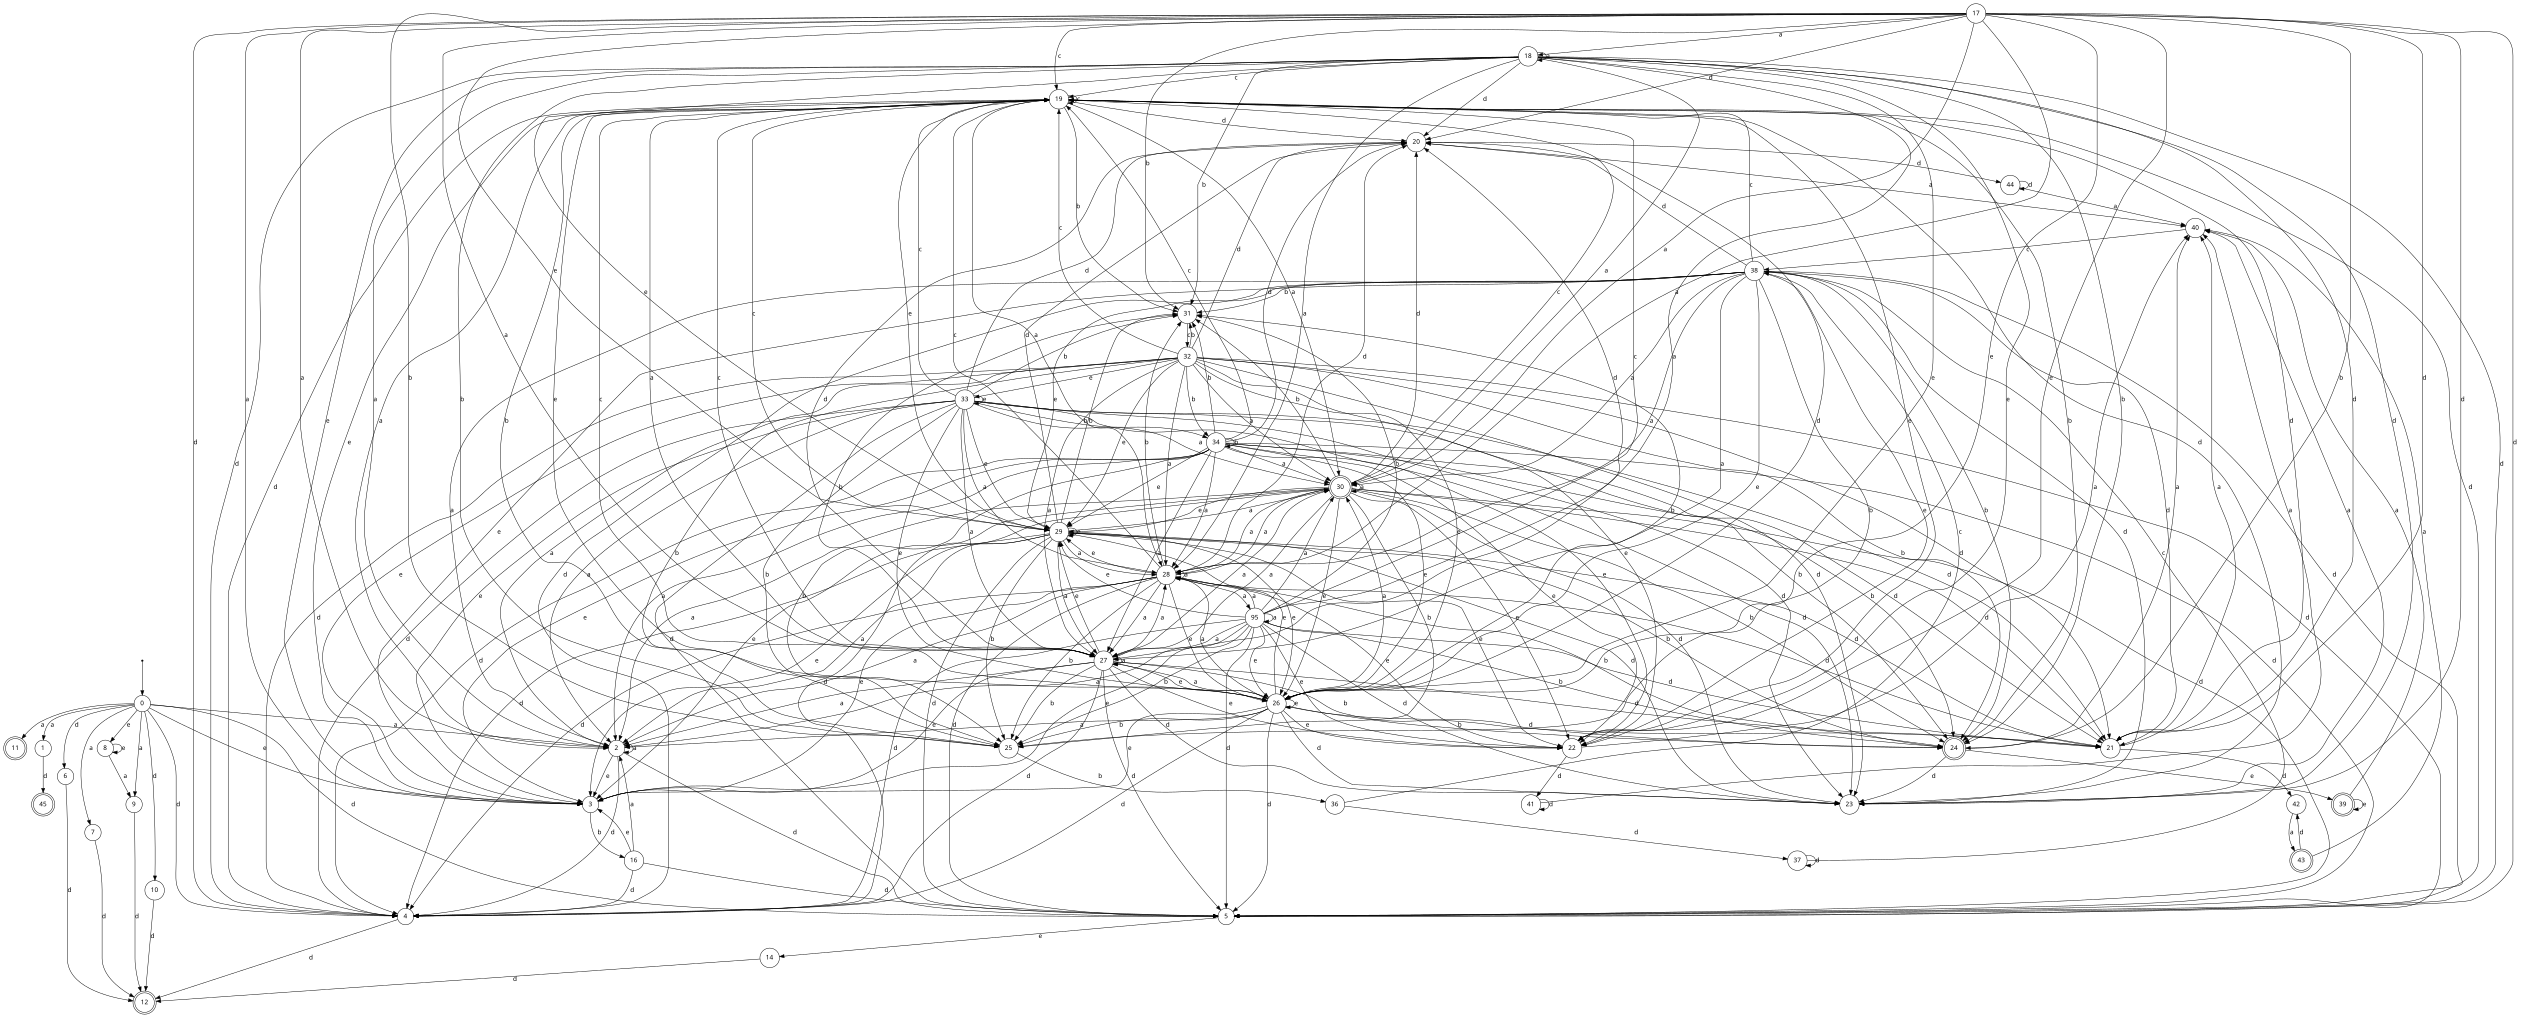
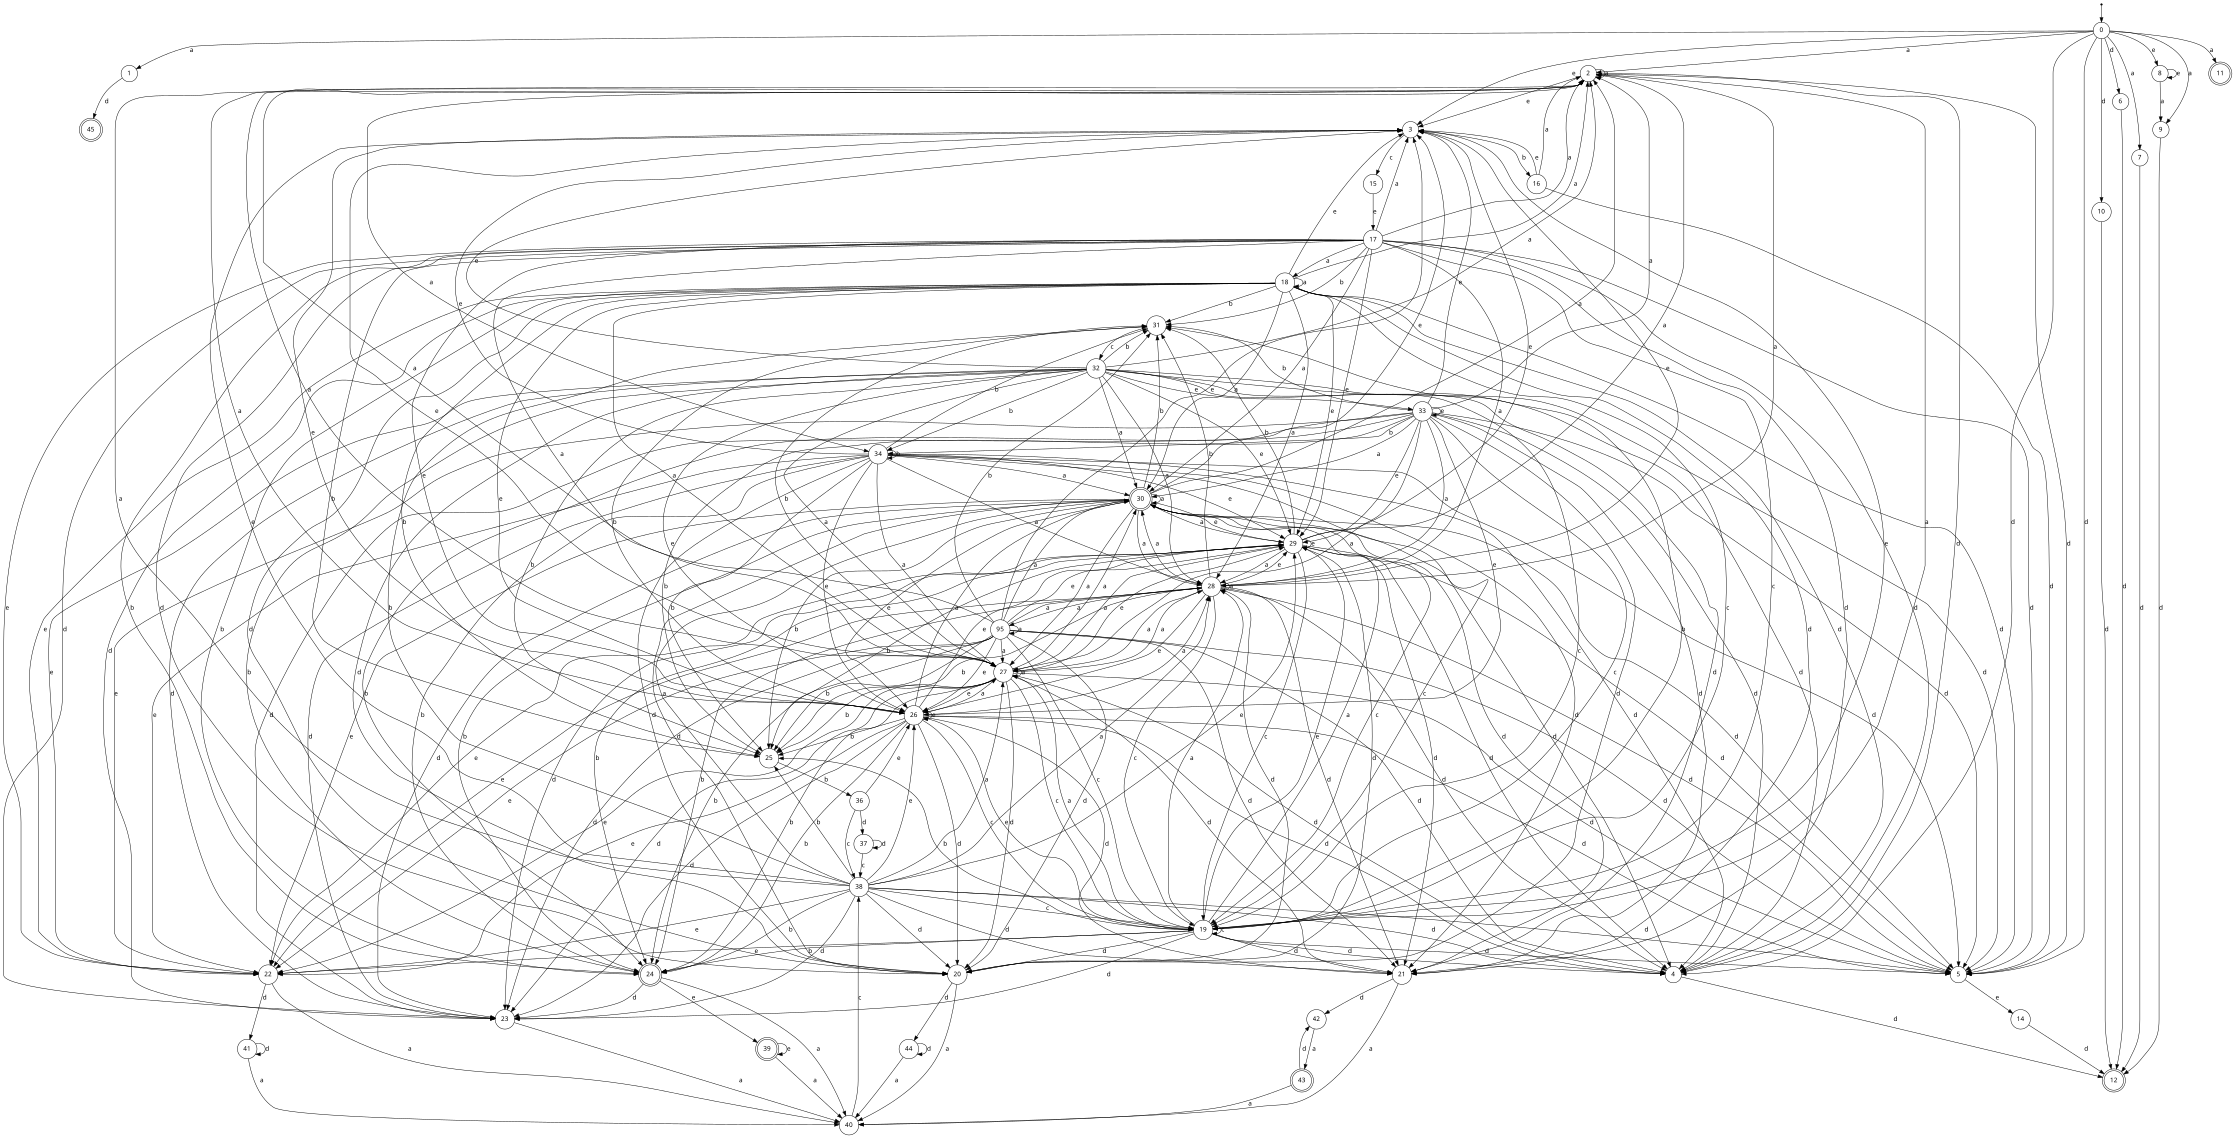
node "15": added
edge "34" -> "2": reversed
edge "29" -> "26": now "36" -> "26"
edge "16" -> "4": removed, label "d"
